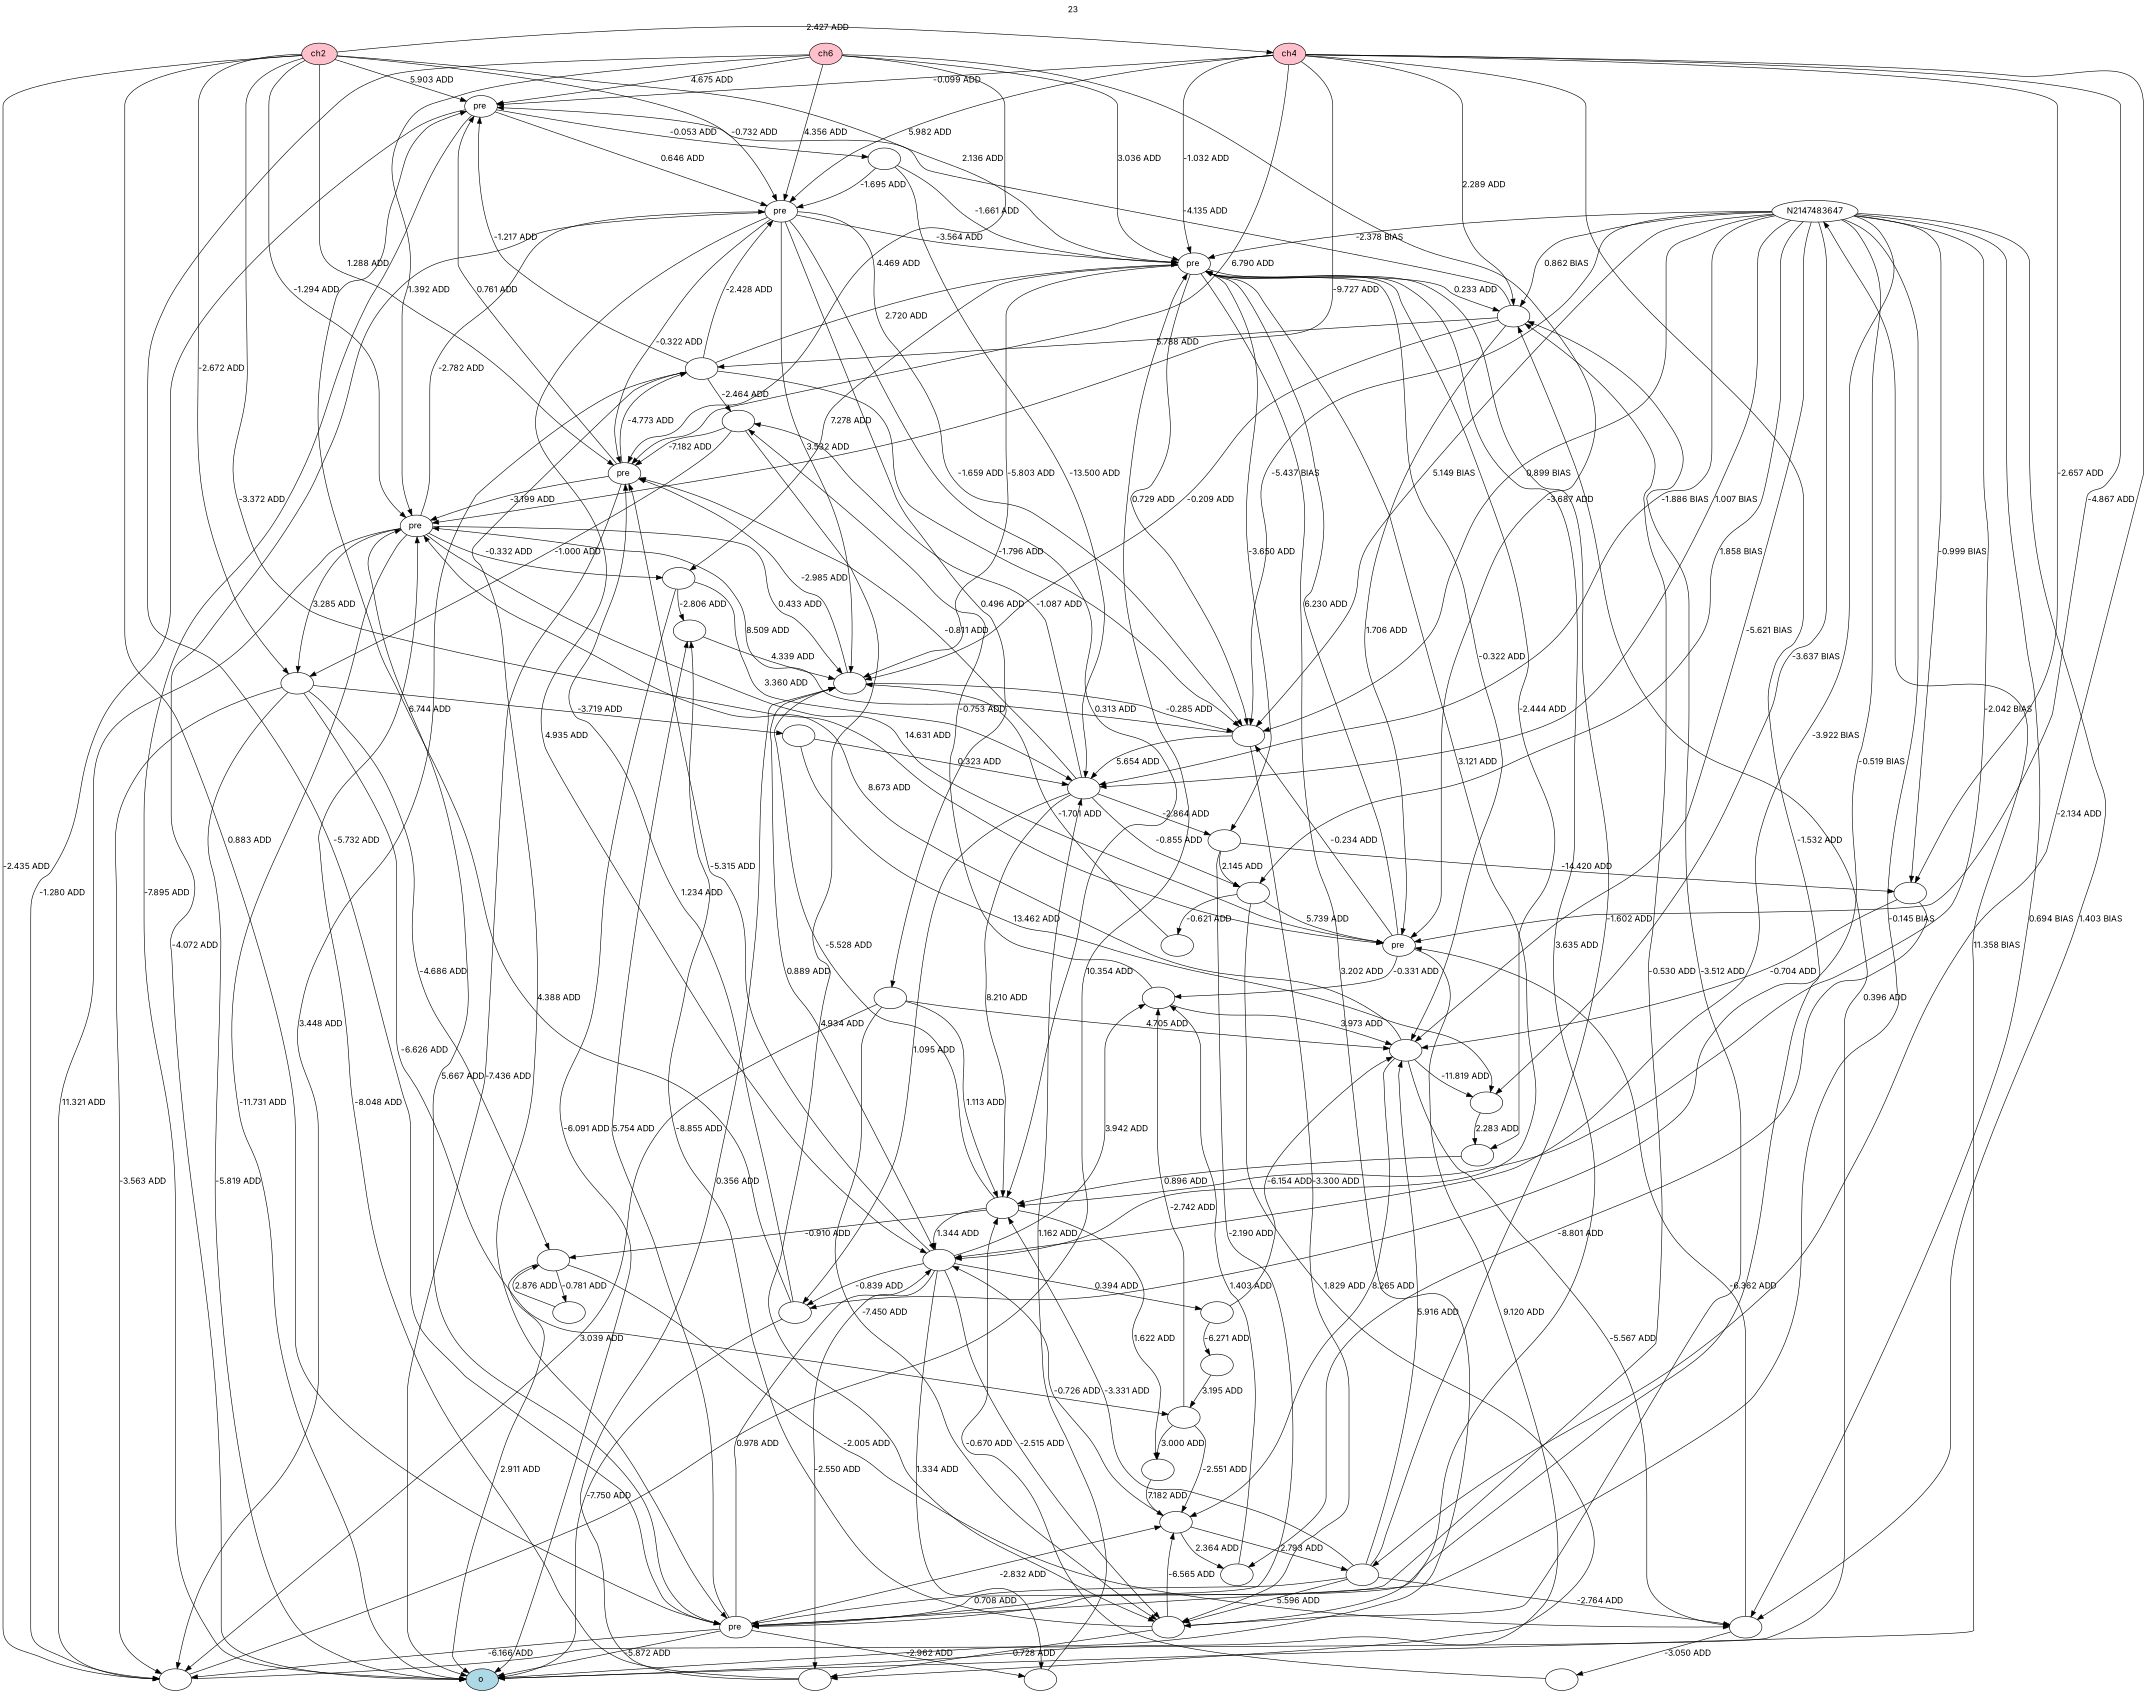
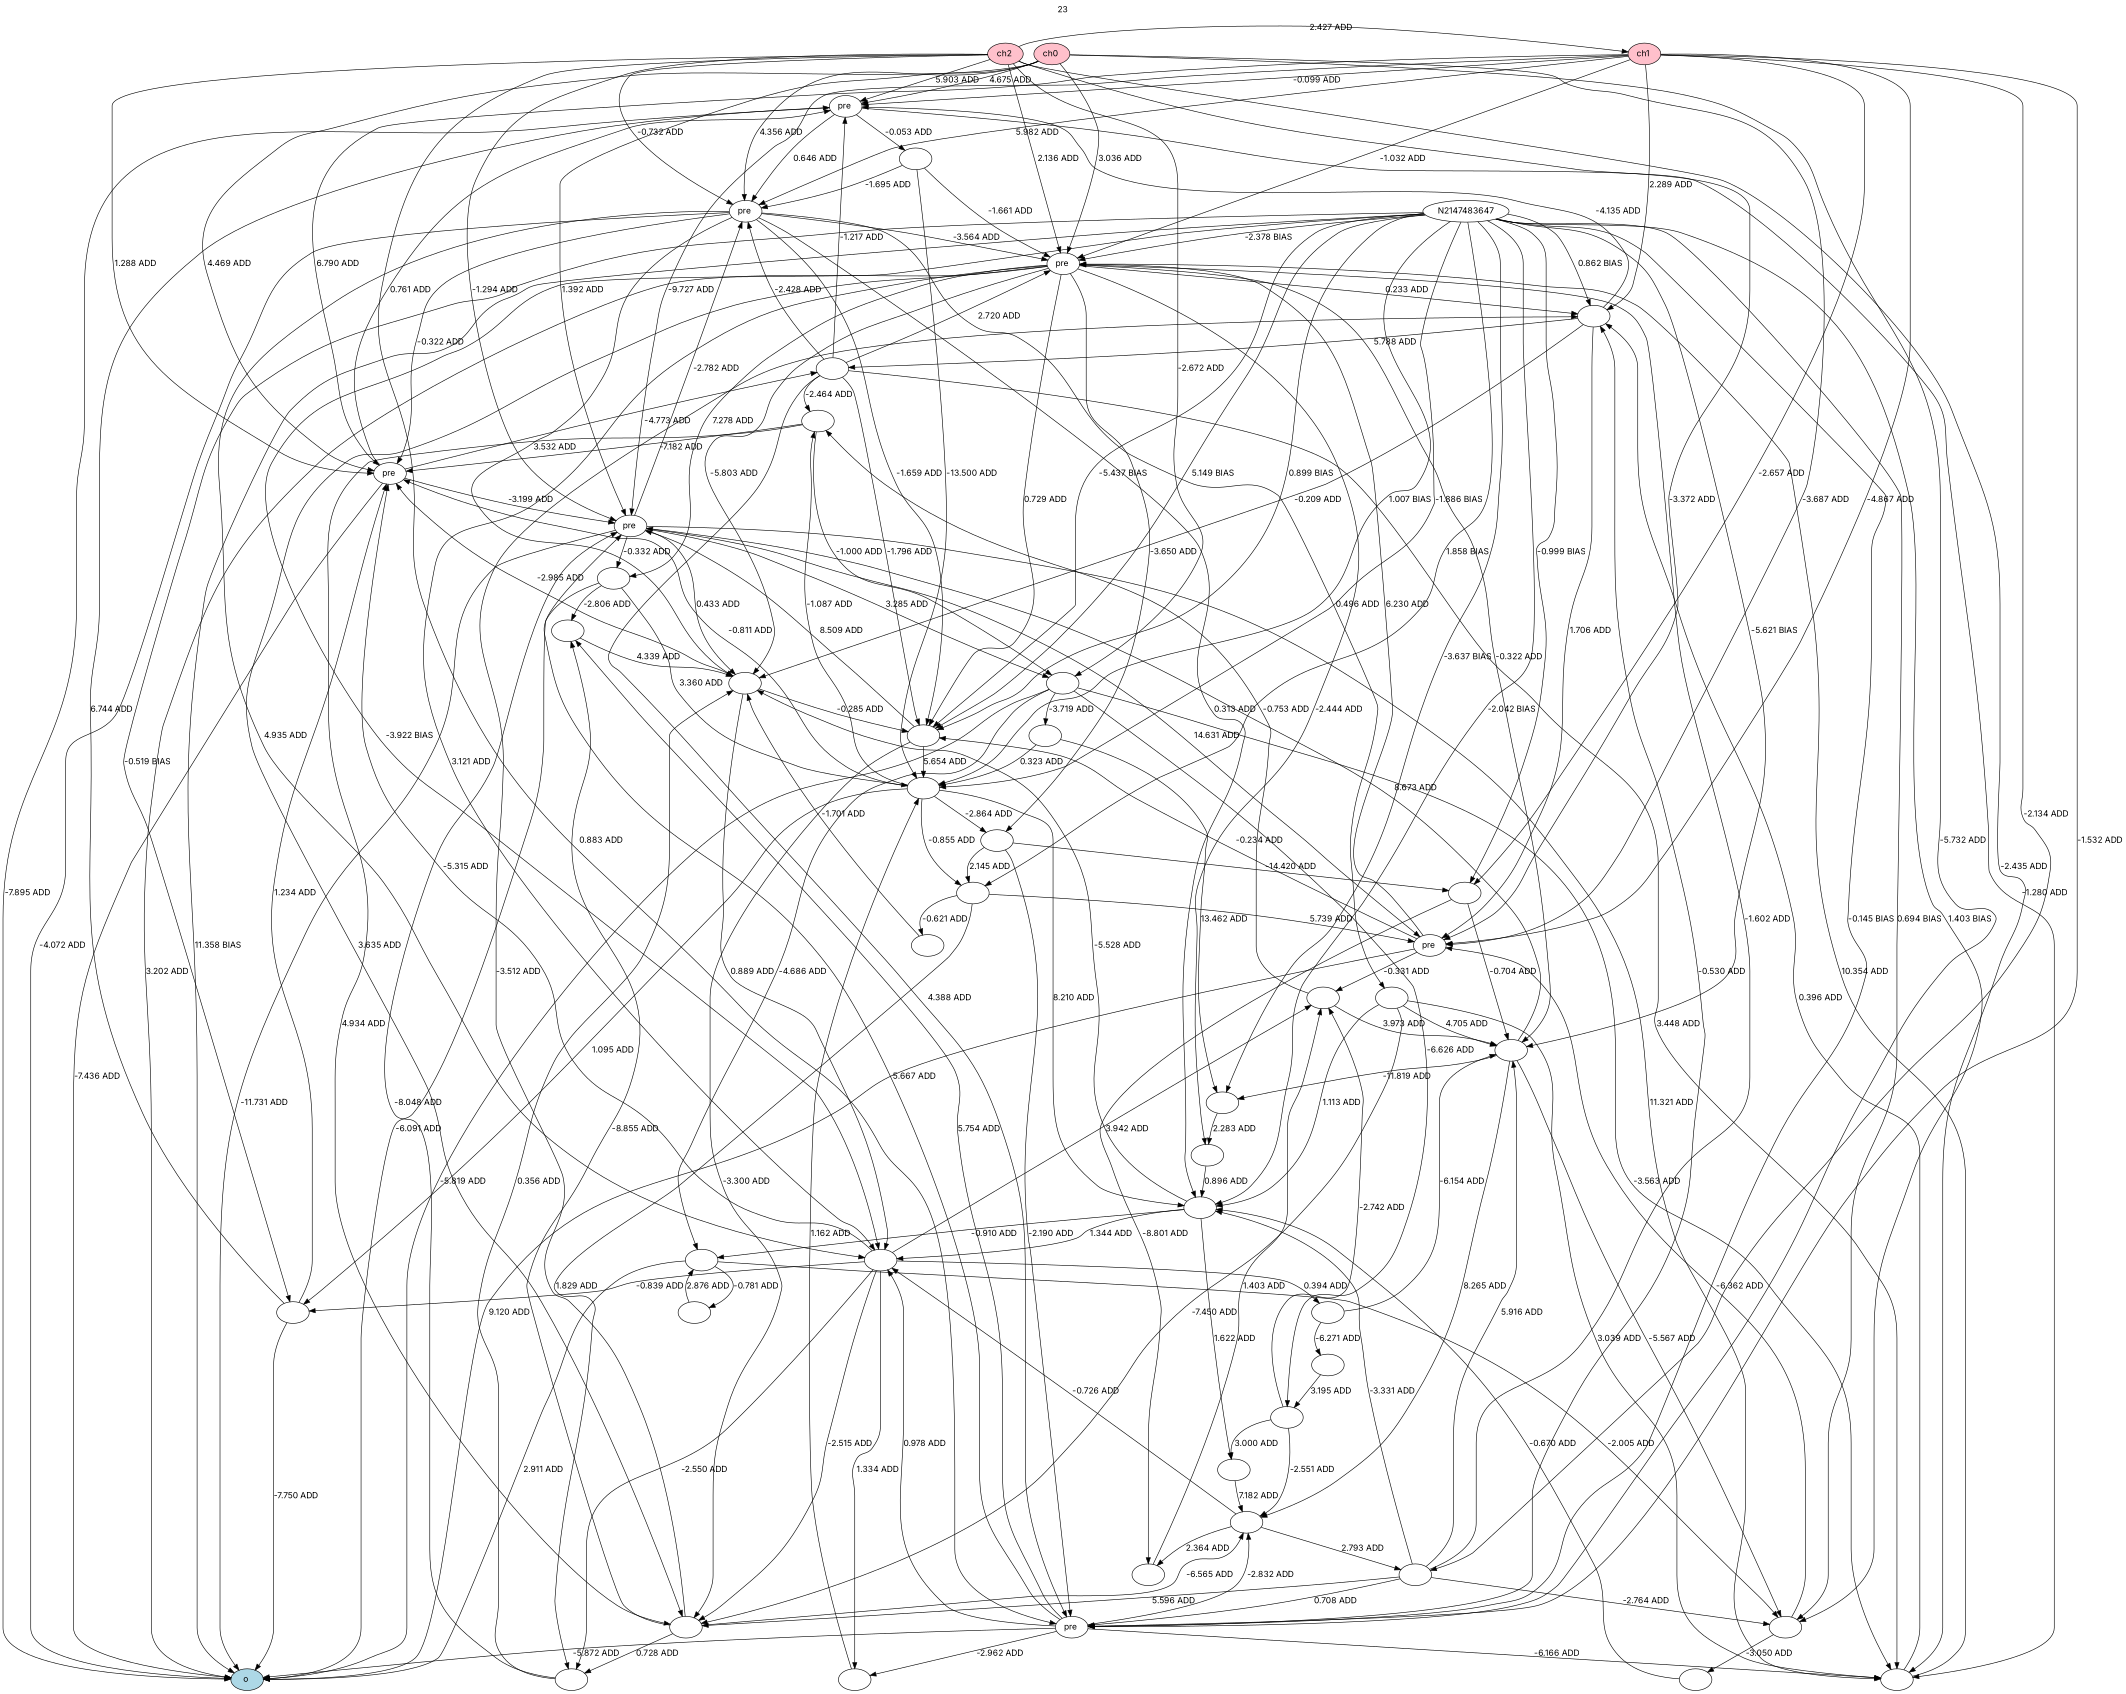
node "ch6": label "ch6" -> "ch0"
node "ch4": label "ch4" -> "ch1"
edge "o" -> "N2147483647": reversed
